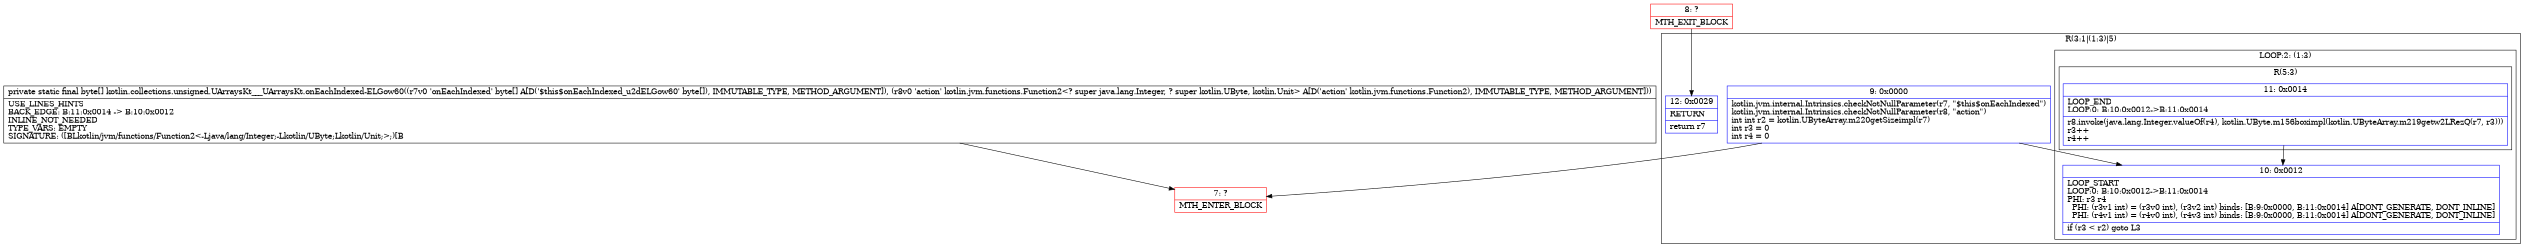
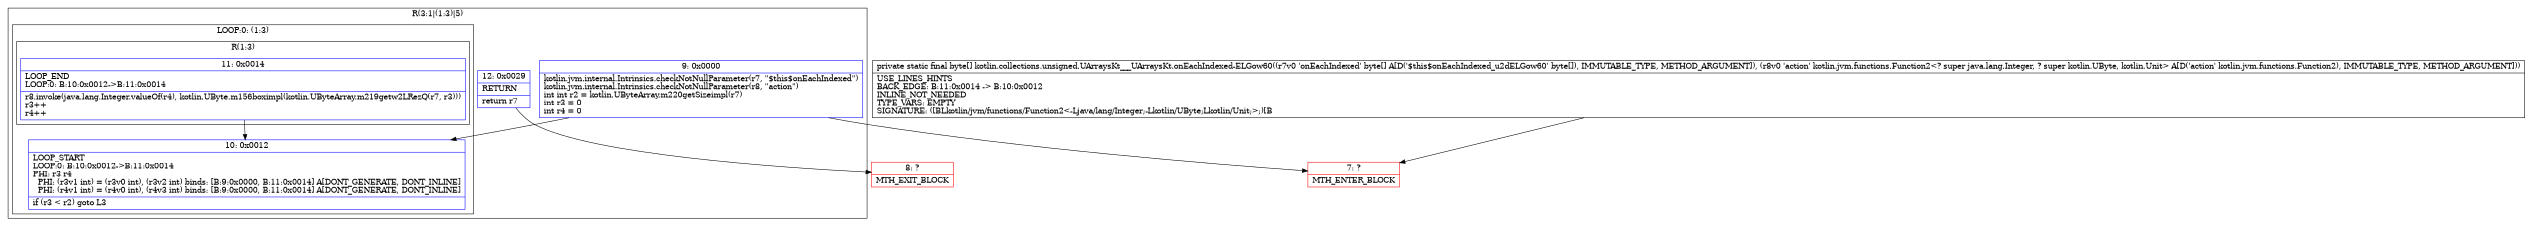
cluster "LOOP:2: (1:3)": label "LOOP:2: (1:3)" -> "LOOP:0: (1:3)"
edge "8: ?" -> "12: 0x0029": reversed
cluster "R(5:3)": label "R(5:3)" -> "R(1:3)"
